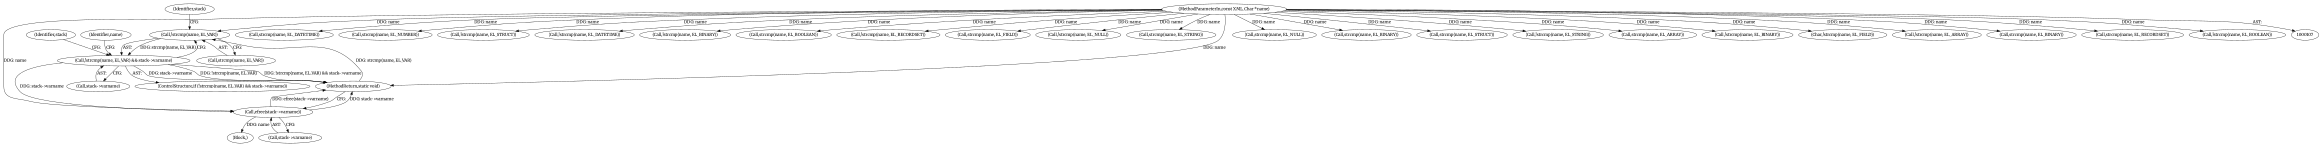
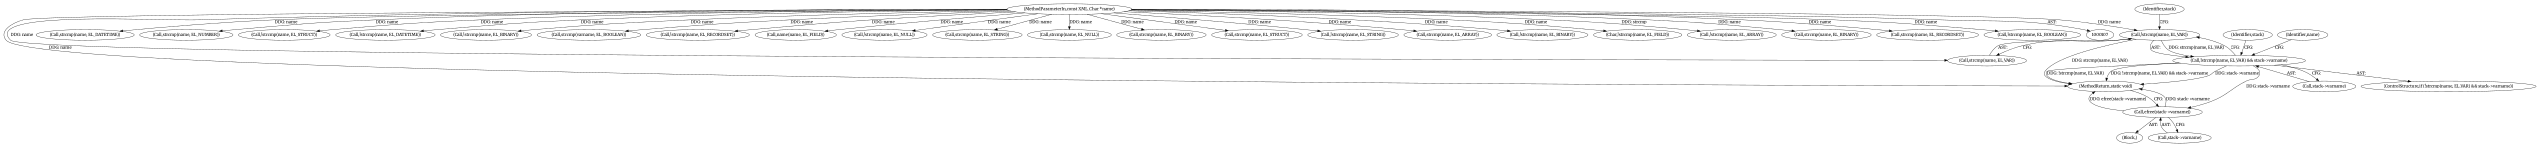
edge "(MethodParameterIn,const XML_Char *name)" -> "(Call,efree(stack->varname))": now "(MethodParameterIn,const XML_Char *name)" -> "(Call,strcmp(name, EL_VAR))"
edge "(MethodParameterIn,const XML_Char *name)" -> "(Call,!strcmp(name, EL_ARRAY))": label "DDG: name" -> "DDG: strcmp"
node "(Call,strcmp(name, EL_BOOLEAN))": label "(Call,strcmp(name, EL_BOOLEAN))" -> "(Call,strcmp(varname, EL_BOOLEAN))"
node "(Call,strcmp(name, EL_FIELD))": label "(Call,strcmp(name, EL_FIELD))" -> "(Call,name(name, EL_FIELD))"
edge "(MethodReturn,static void)" -> "(Call,!strcmp(name, EL_VAR))": reversed
edge "(Call,efree(stack->varname))" -> "(Block,)": label "DDG: name" -> "AST: "
